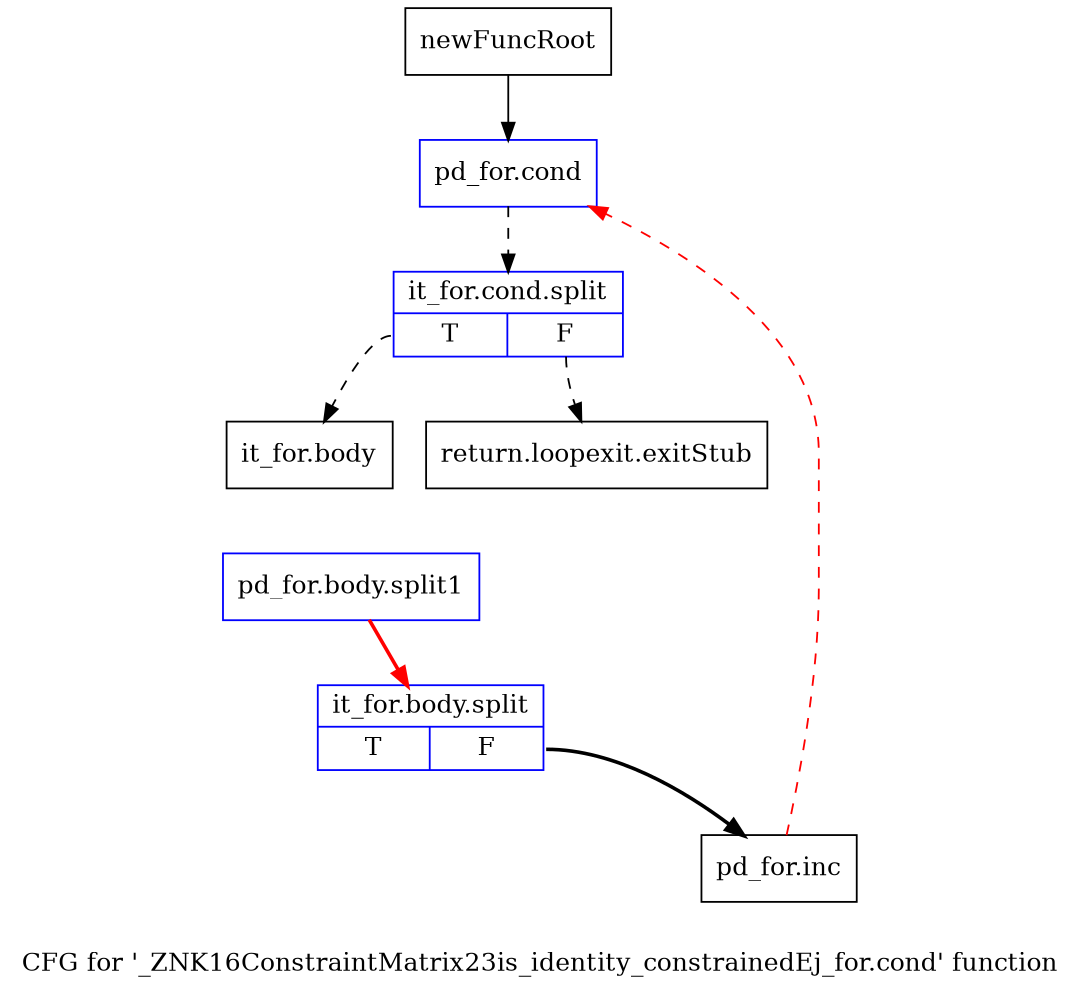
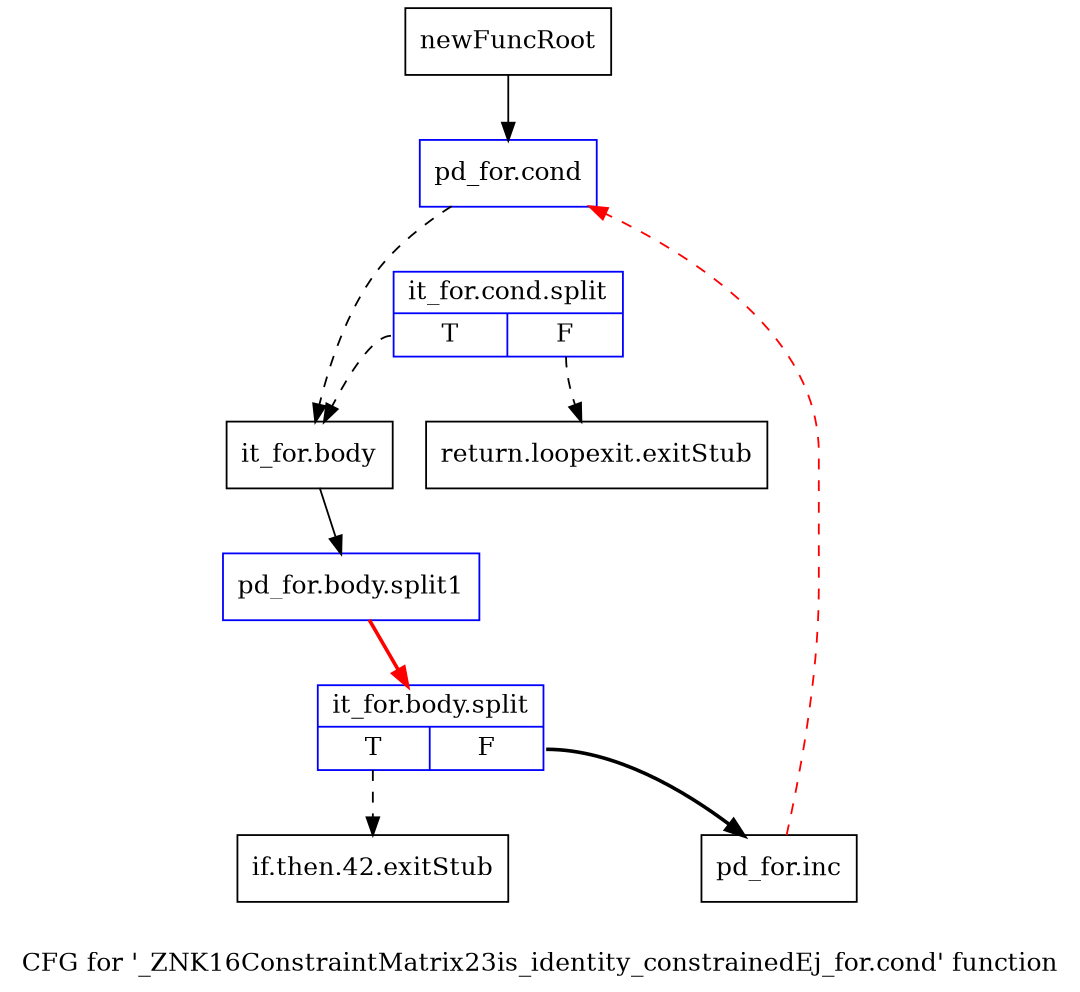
edge "pd_for.cond" -> "it_for.cond.split": now "pd_for.cond" -> "it_for.body"
edge "it_for.body" -> "pd_for.body.split1": added
node "if.then.42.exitStub": added
